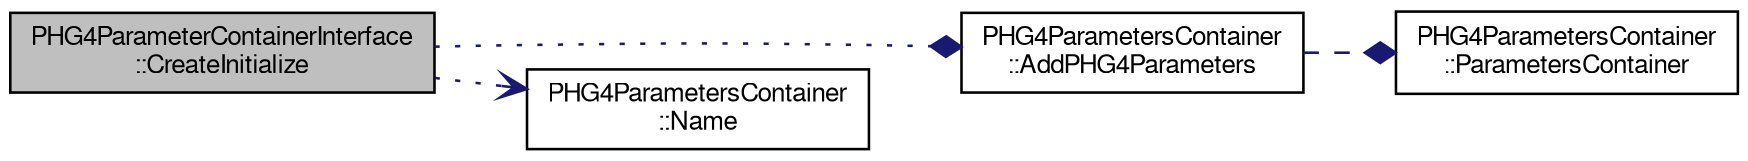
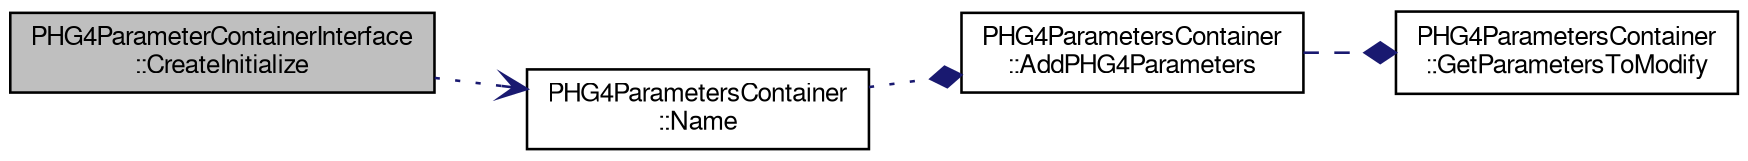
edge "PHG4ParameterContainerInterface ::CreateInitialize" -> "PHG4ParametersContainer ::AddPHG4Parameters": now "PHG4ParametersContainer ::Name" -> "PHG4ParametersContainer ::AddPHG4Parameters"
node "PHG4ParametersContainer ::ParametersContainer": label "PHG4ParametersContainer ::ParametersContainer" -> "PHG4ParametersContainer ::GetParametersToModify"
